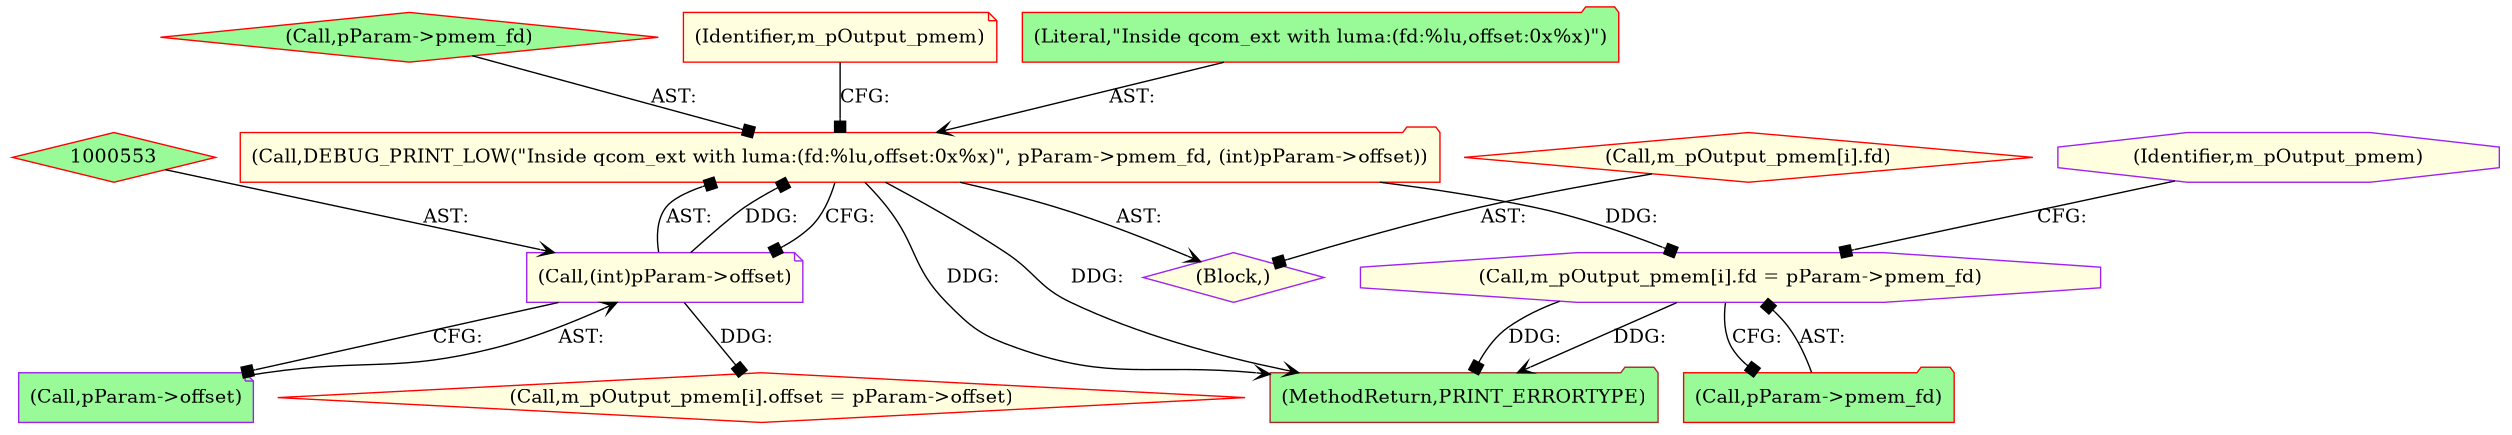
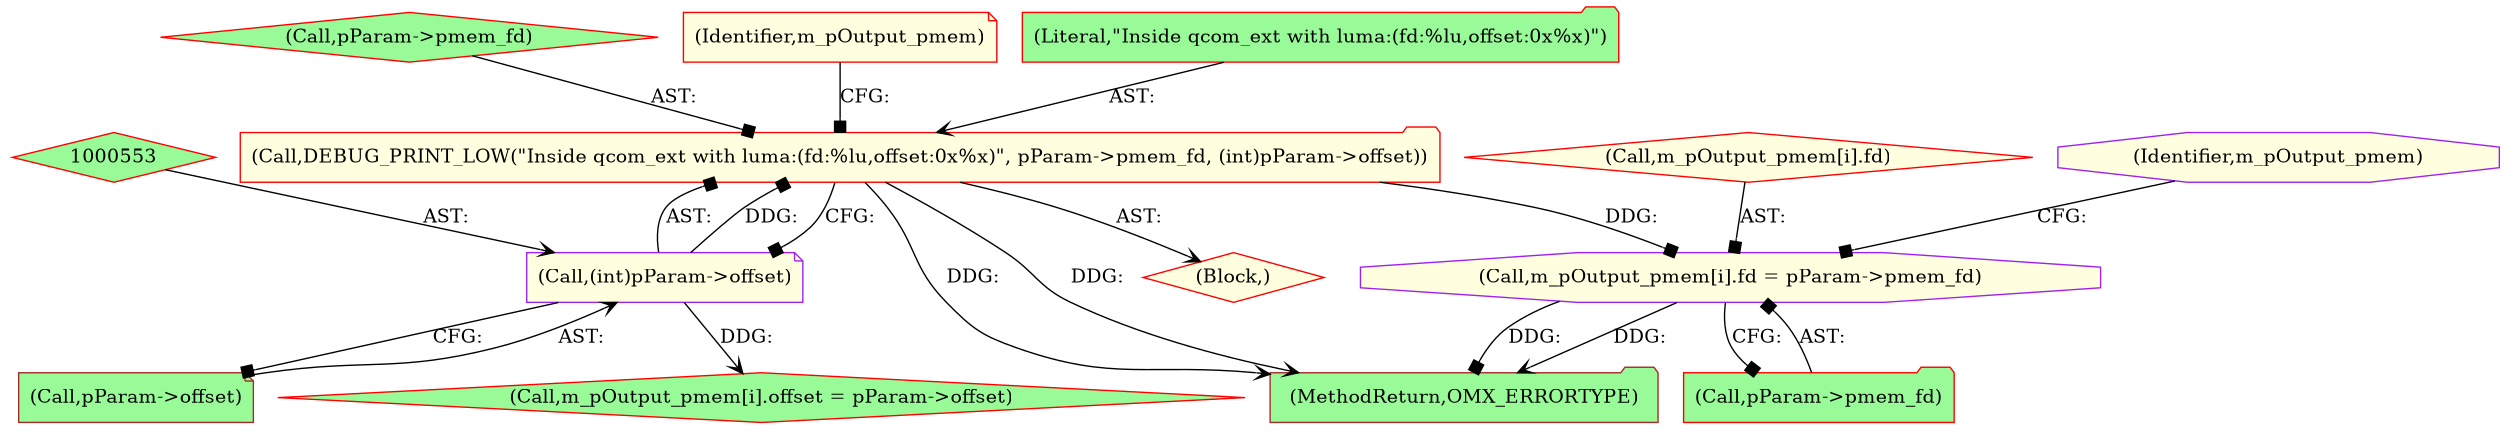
edge "(Call,m_pOutput_pmem[i].fd)" -> "(Block,)": now "(Call,m_pOutput_pmem[i].fd)" -> "(Call,m_pOutput_pmem[i].fd = pParam->pmem_fd)"
node "(Block,)": color purple -> red
edge "(Call,(int)pParam->offset)" -> "(Call,m_pOutput_pmem[i].offset = pParam->offset)": arrowhead box -> vee
node "(Call,pParam->offset)": color purple -> brown
node "(Call,m_pOutput_pmem[i].offset = pParam->offset)": fillcolor lightyellow -> palegreen
node "(MethodReturn,PRINT_ERRORTYPE)": label "(MethodReturn,PRINT_ERRORTYPE)" -> "(MethodReturn,OMX_ERRORTYPE)"
